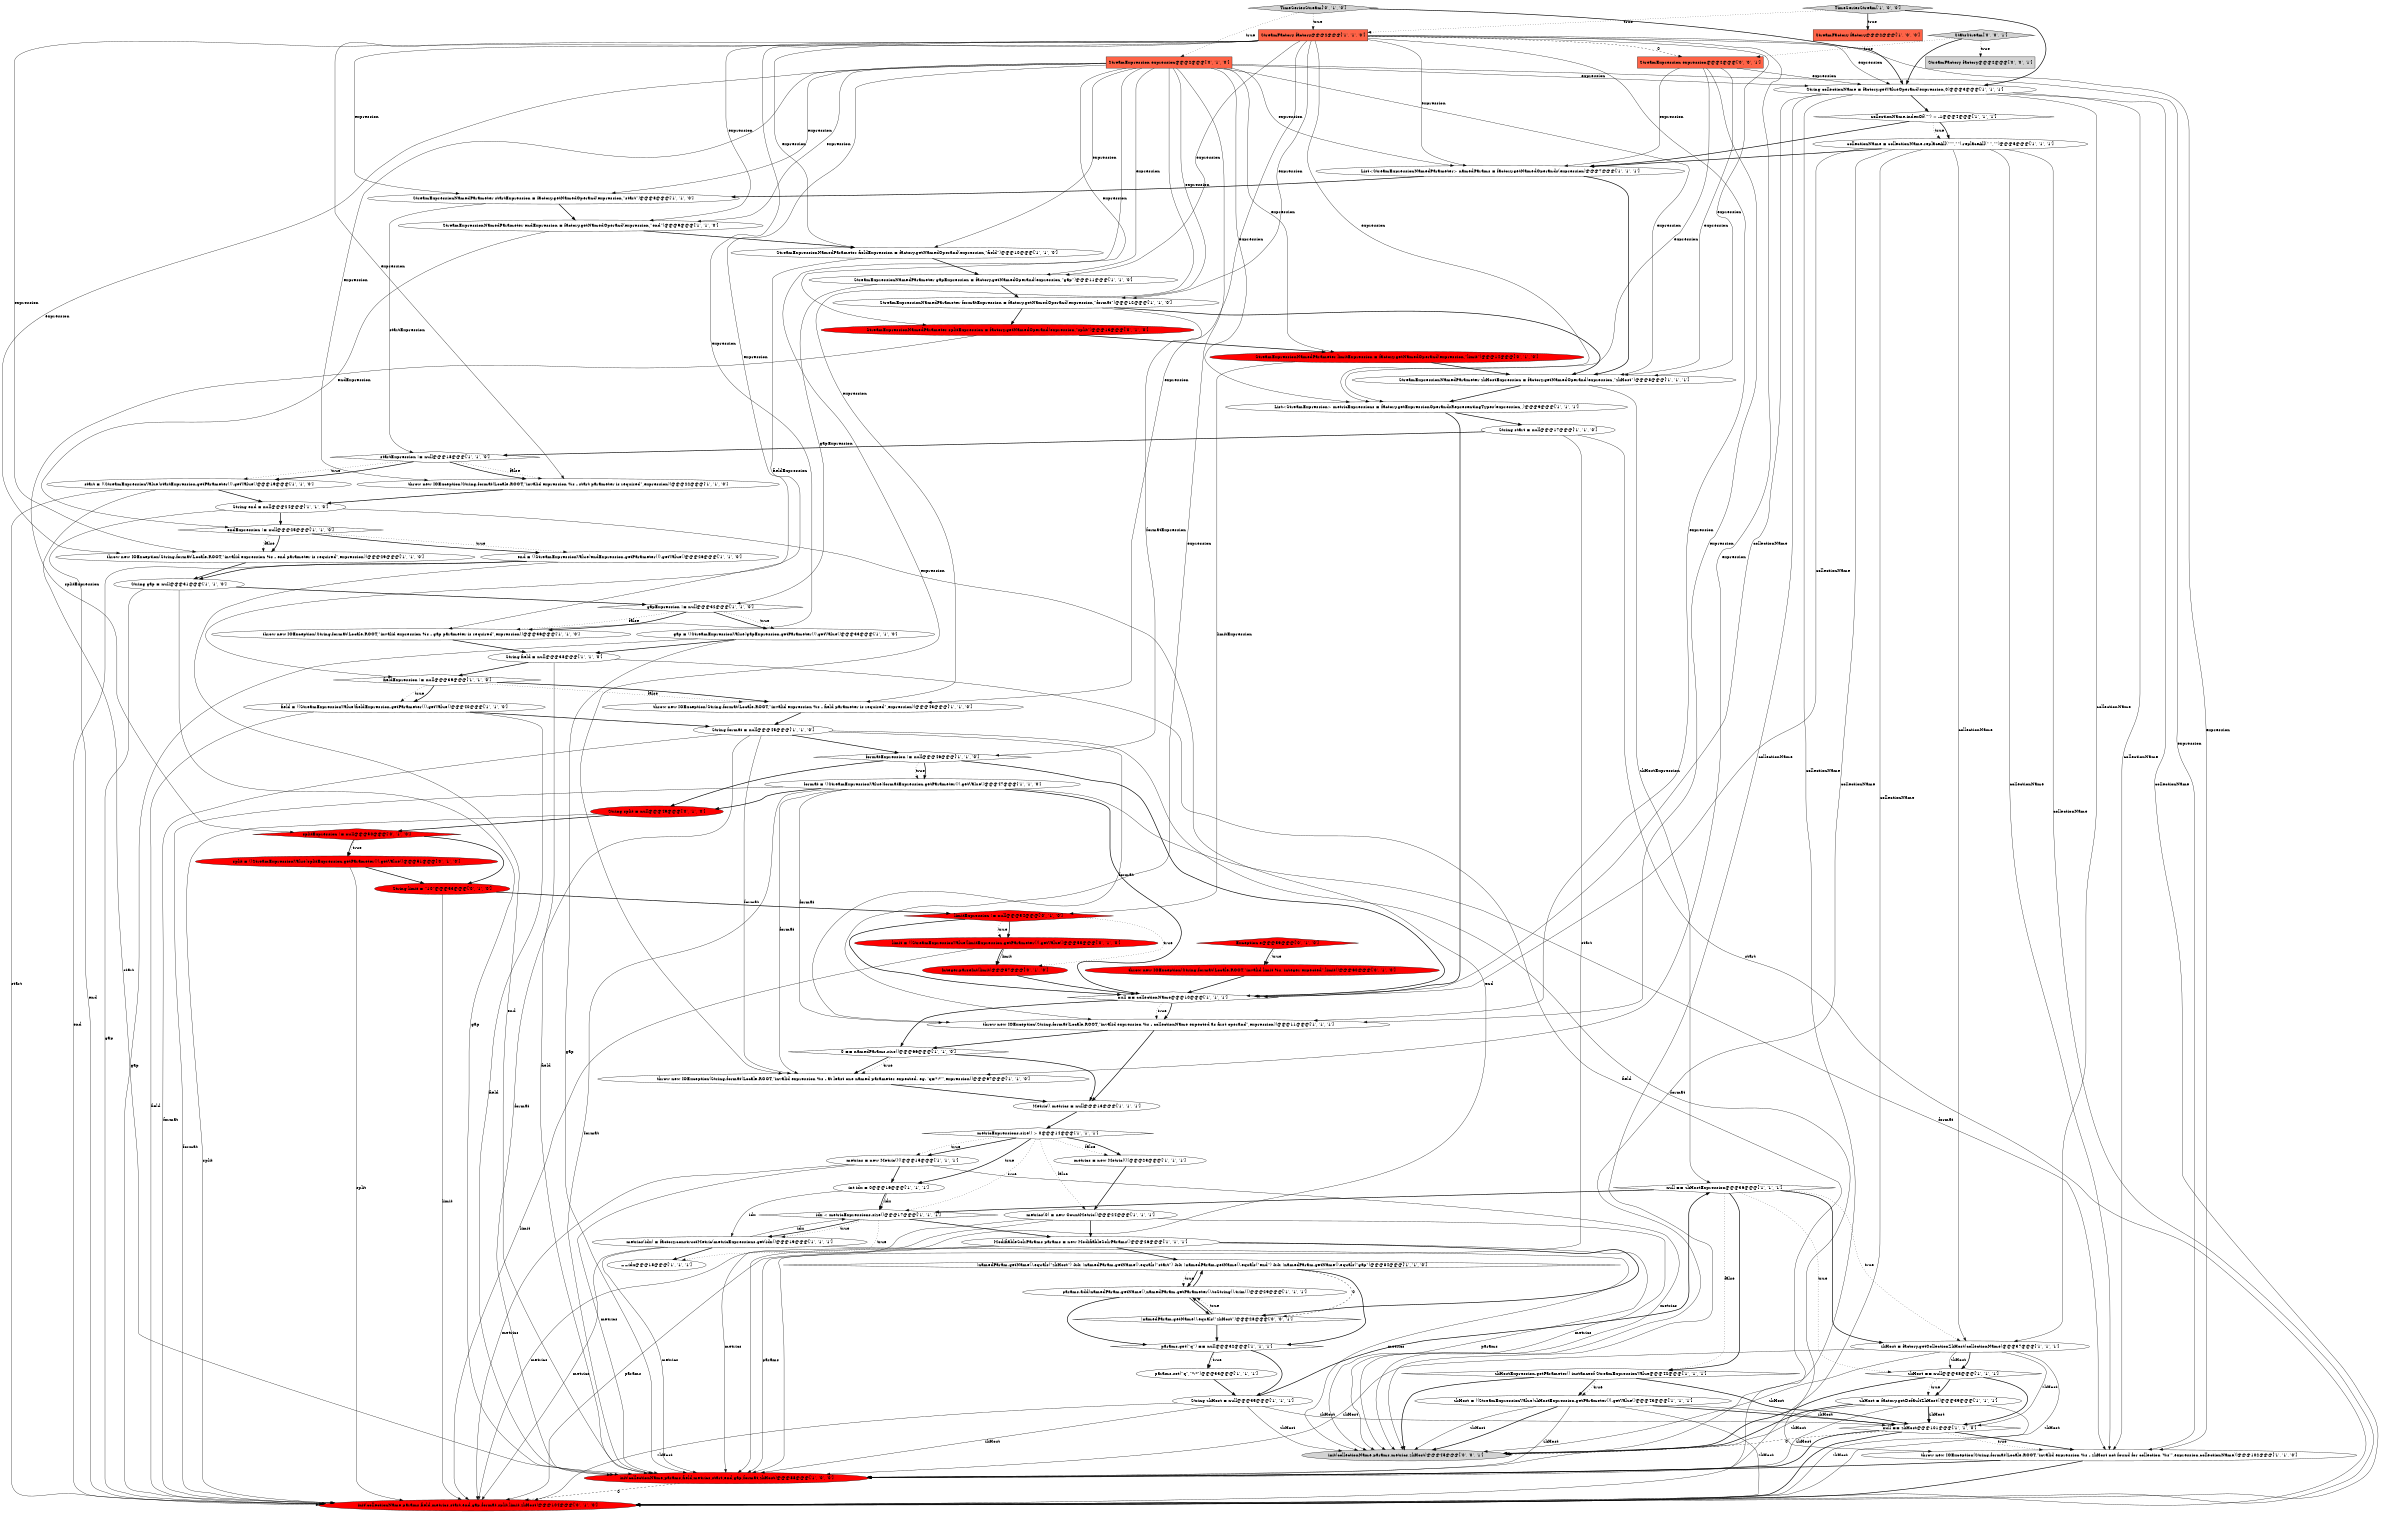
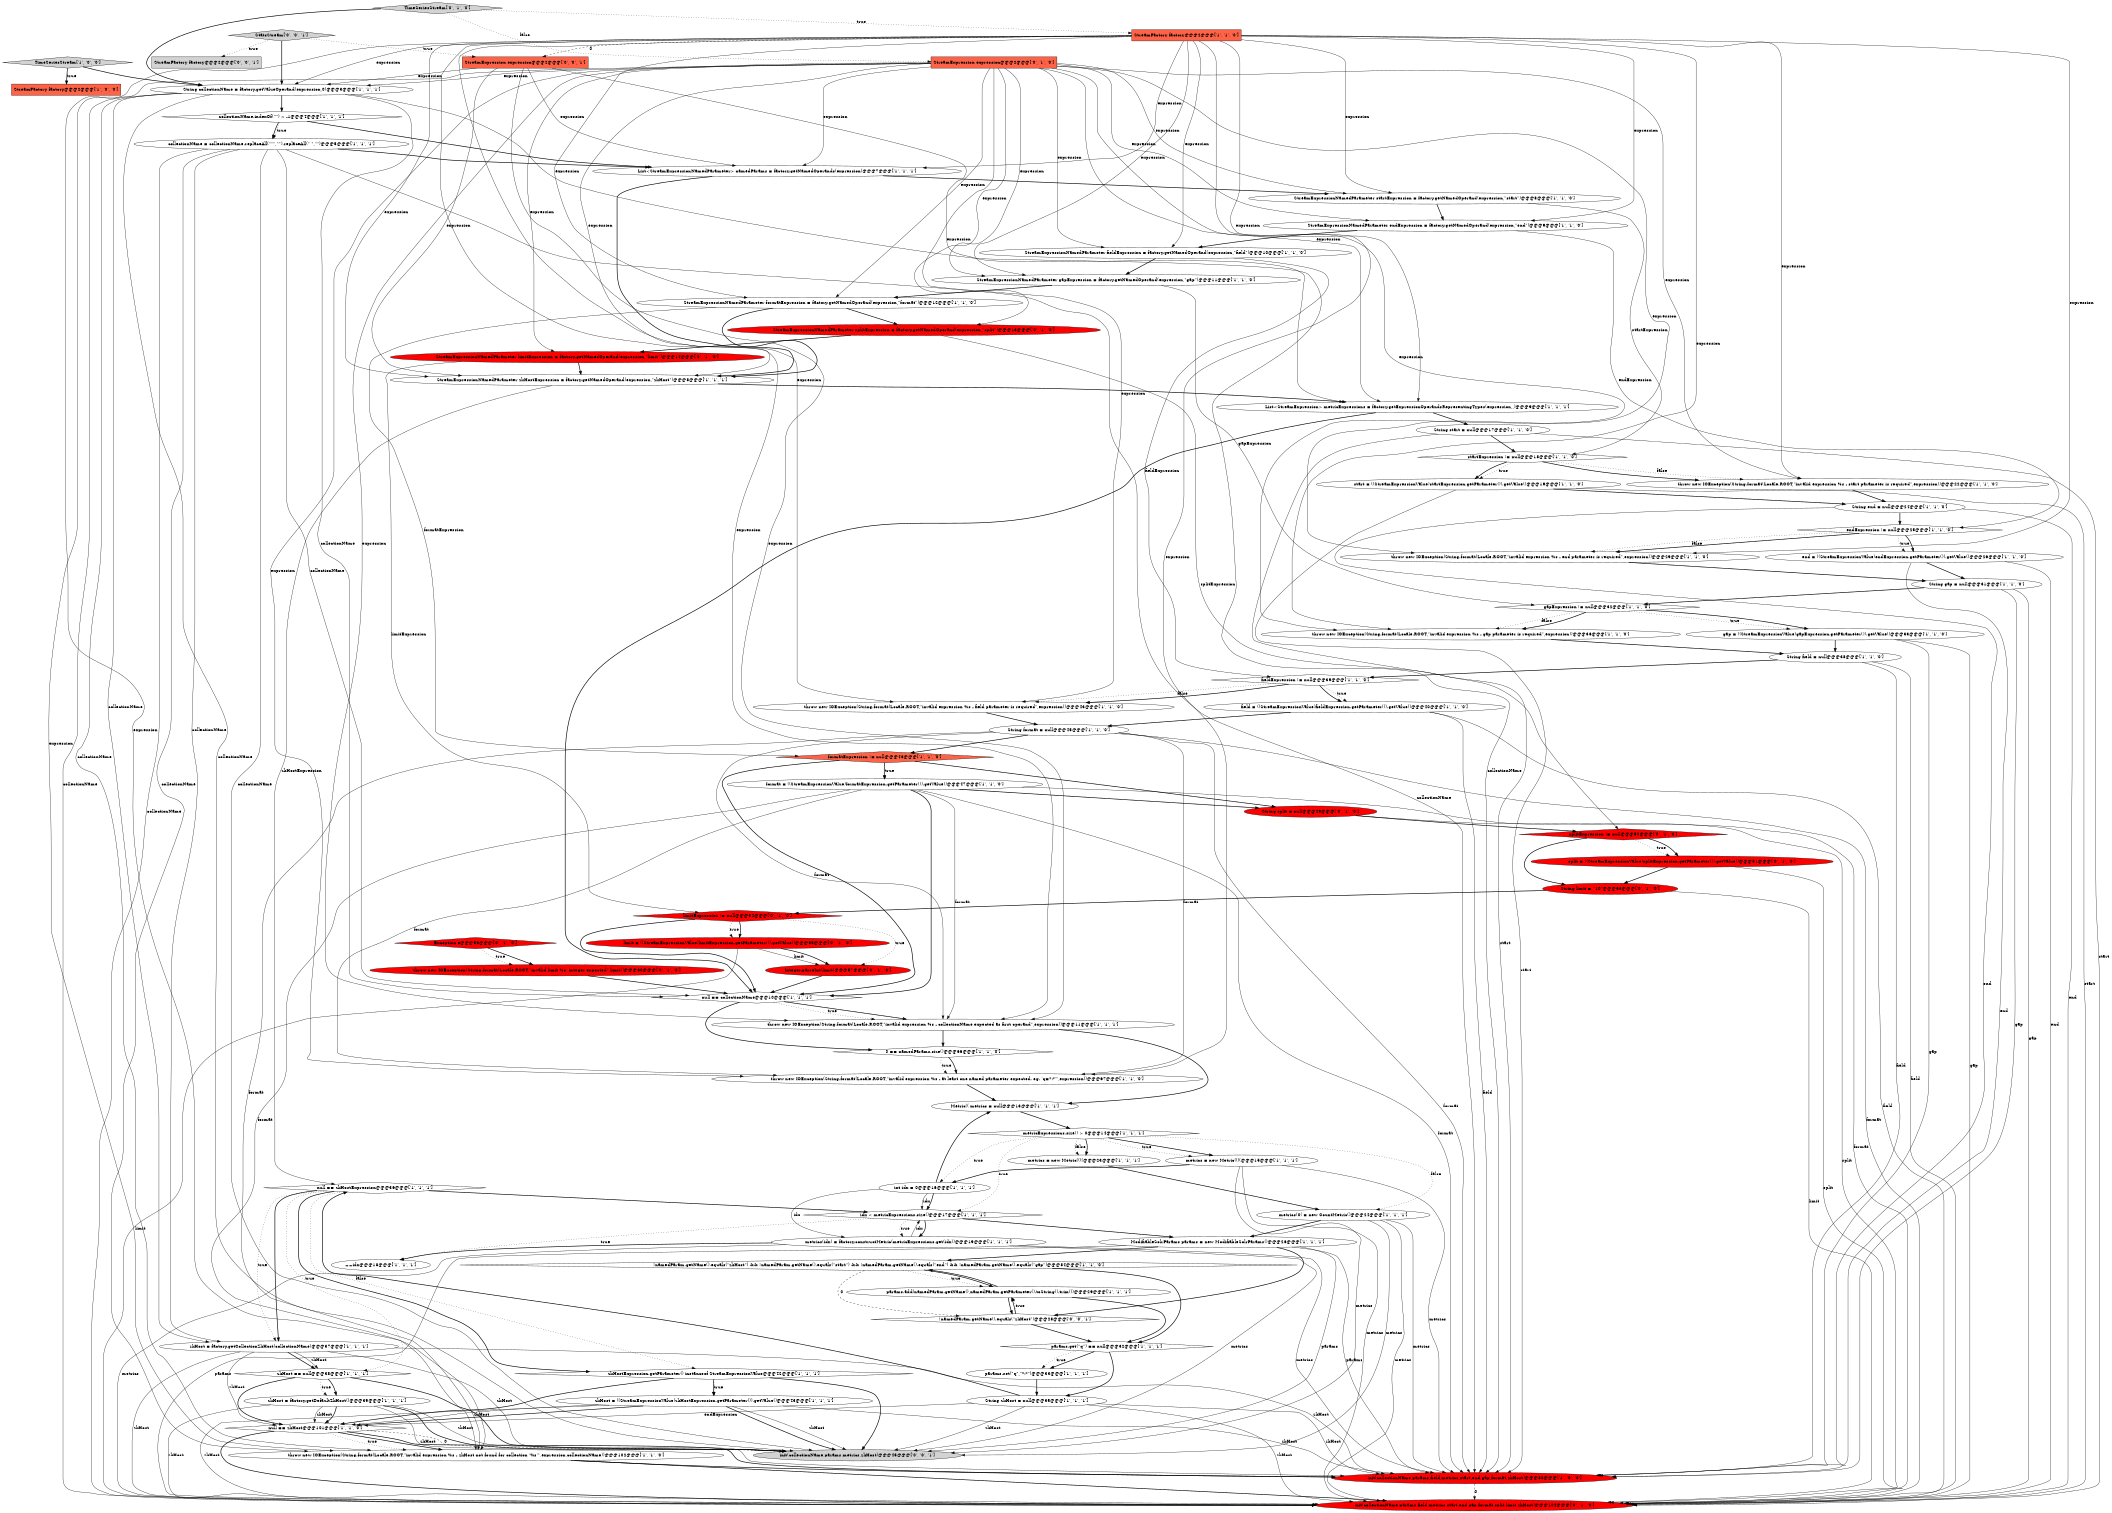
edge "TimeSeriesStream['1', '0', '0']" -> "StreamFactory factory@@@2@@@['1', '1', '0']": removed, label "true"
edge "TimeSeriesStream['0', '1', '0']" -> "StreamExpression expression@@@2@@@['0', '1', '0']": label "true" -> "false"
node "formatExpression != null@@@46@@@['1', '1', '0']": fillcolor white -> tomato
edge "0 == namedParams.size()@@@66@@@['1', '1', '0']" -> "Metric(( metrics = null@@@13@@@['1', '1', '1']": now "int idx = 0@@@16@@@['1', '1', '1']" -> "Metric(( metrics = null@@@13@@@['1', '1', '1']"
edge "metricExpressions.size() > 0@@@14@@@['1', '1', '1']" -> "int idx = 0@@@16@@@['1', '1', '1']": style bold -> dotted
edge "String zkHost = null@@@35@@@['1', '1', '1']" -> "null == zkHost@@@101@@@['1', '1', '0']": label "zkHost" -> "endExpression"
